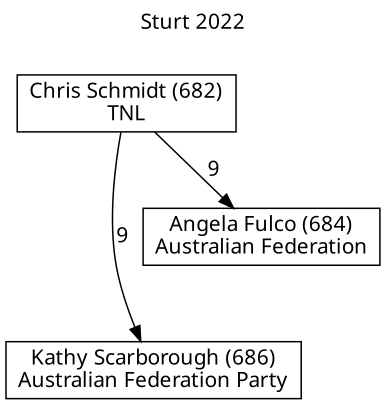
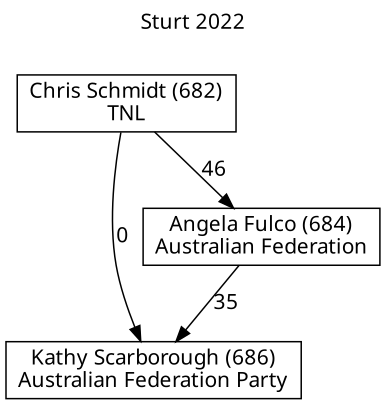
edge "Chris Schmidt (682) TNL" -> "Angela Fulco (684) Australian Federation": label "9" -> "46"
edge "Chris Schmidt (682) TNL" -> "Kathy Scarborough (686) Australian Federation Party": label "9" -> "0"
edge "Angela Fulco (684) Australian Federation" -> "Kathy Scarborough (686) Australian Federation Party": added, label "35"
